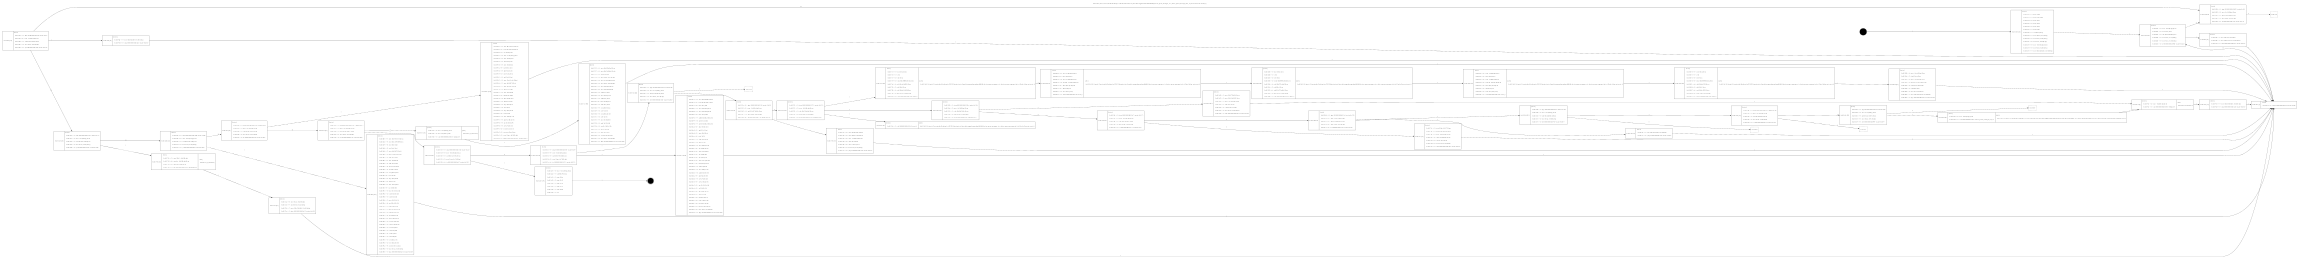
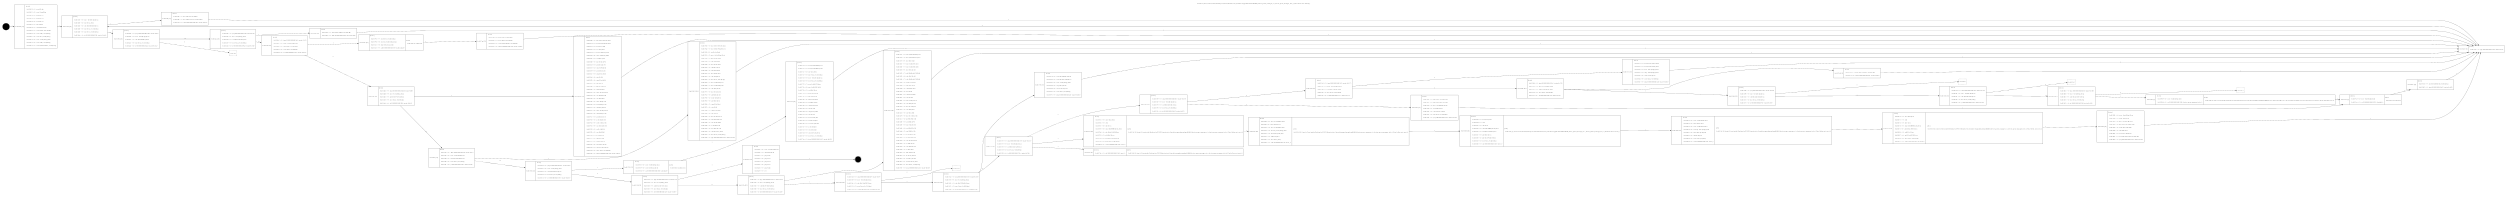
edge "0x4014aa [22]" -> "0x401494 [22]": reversed
